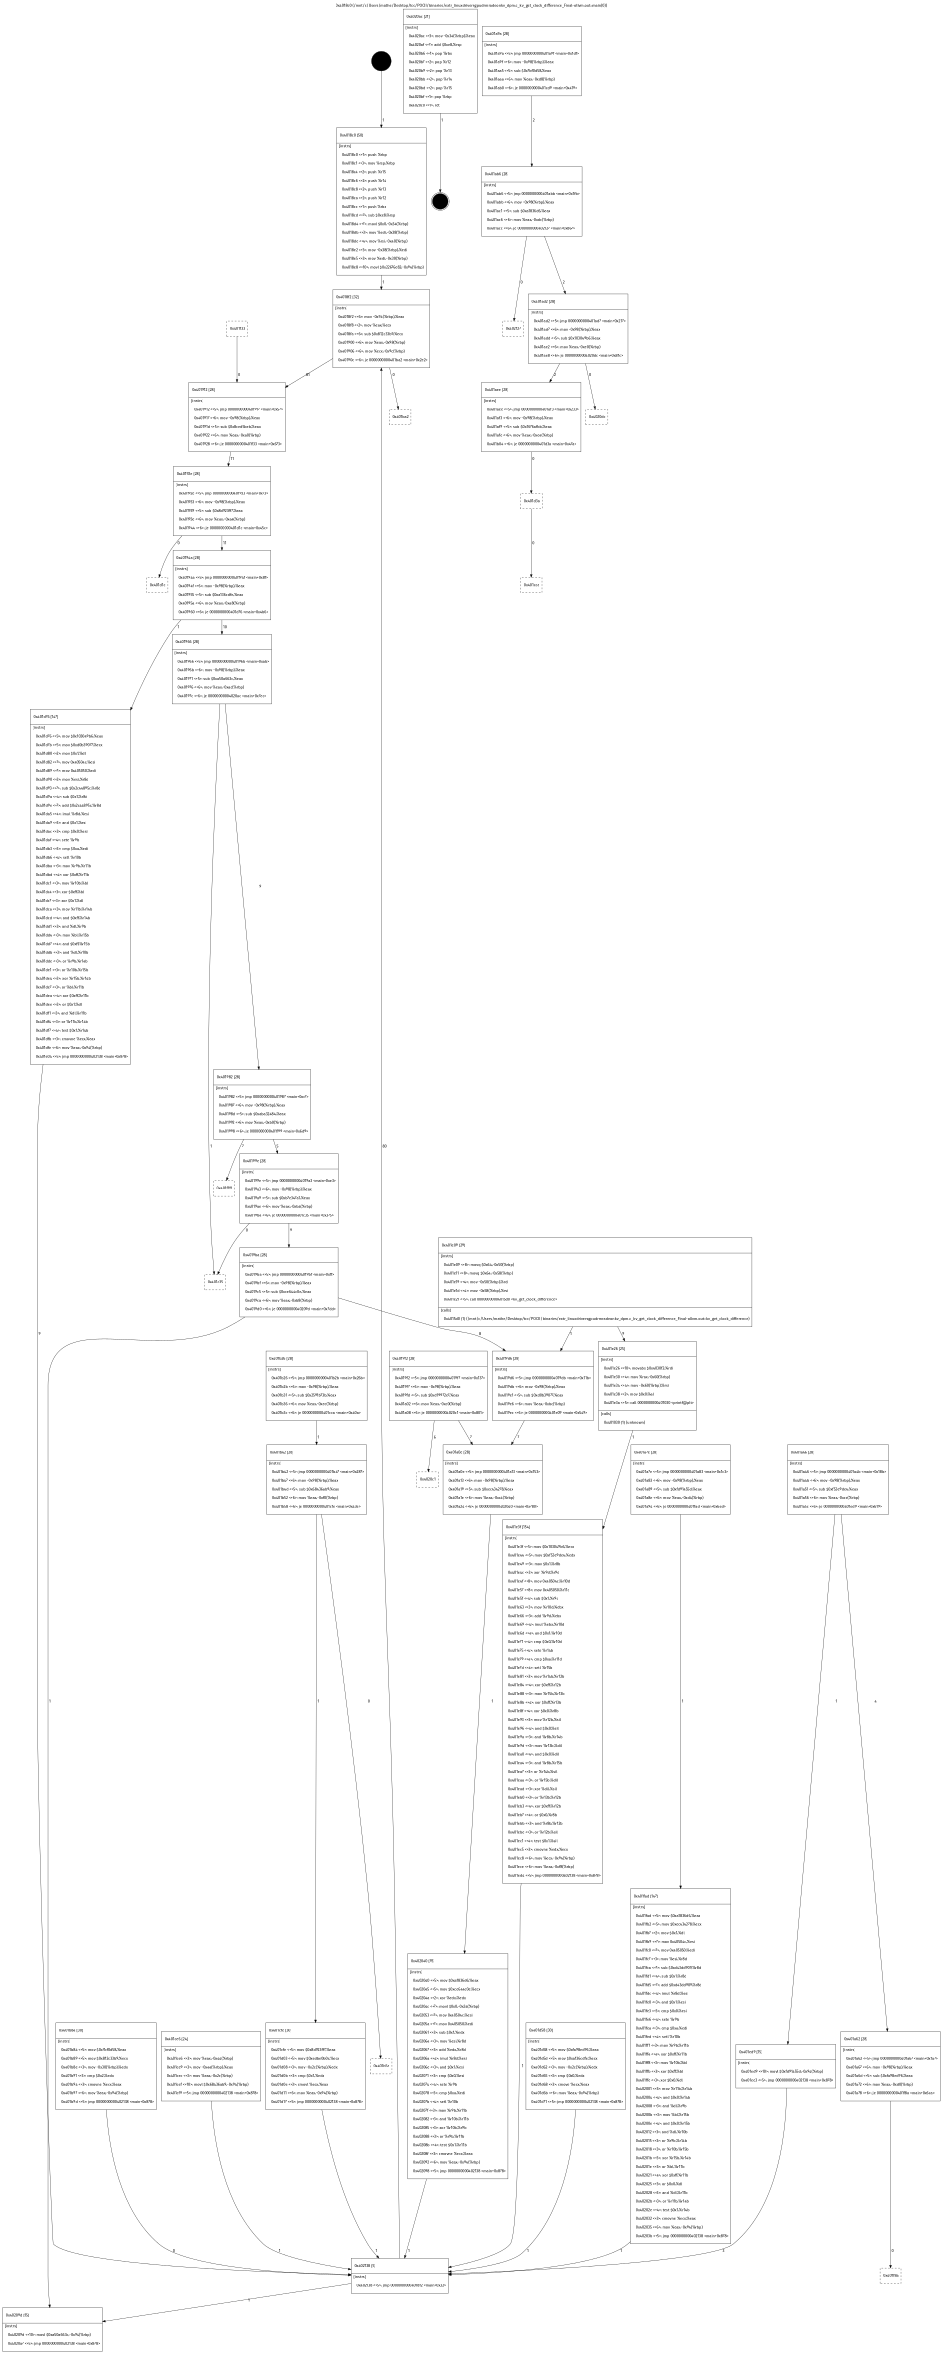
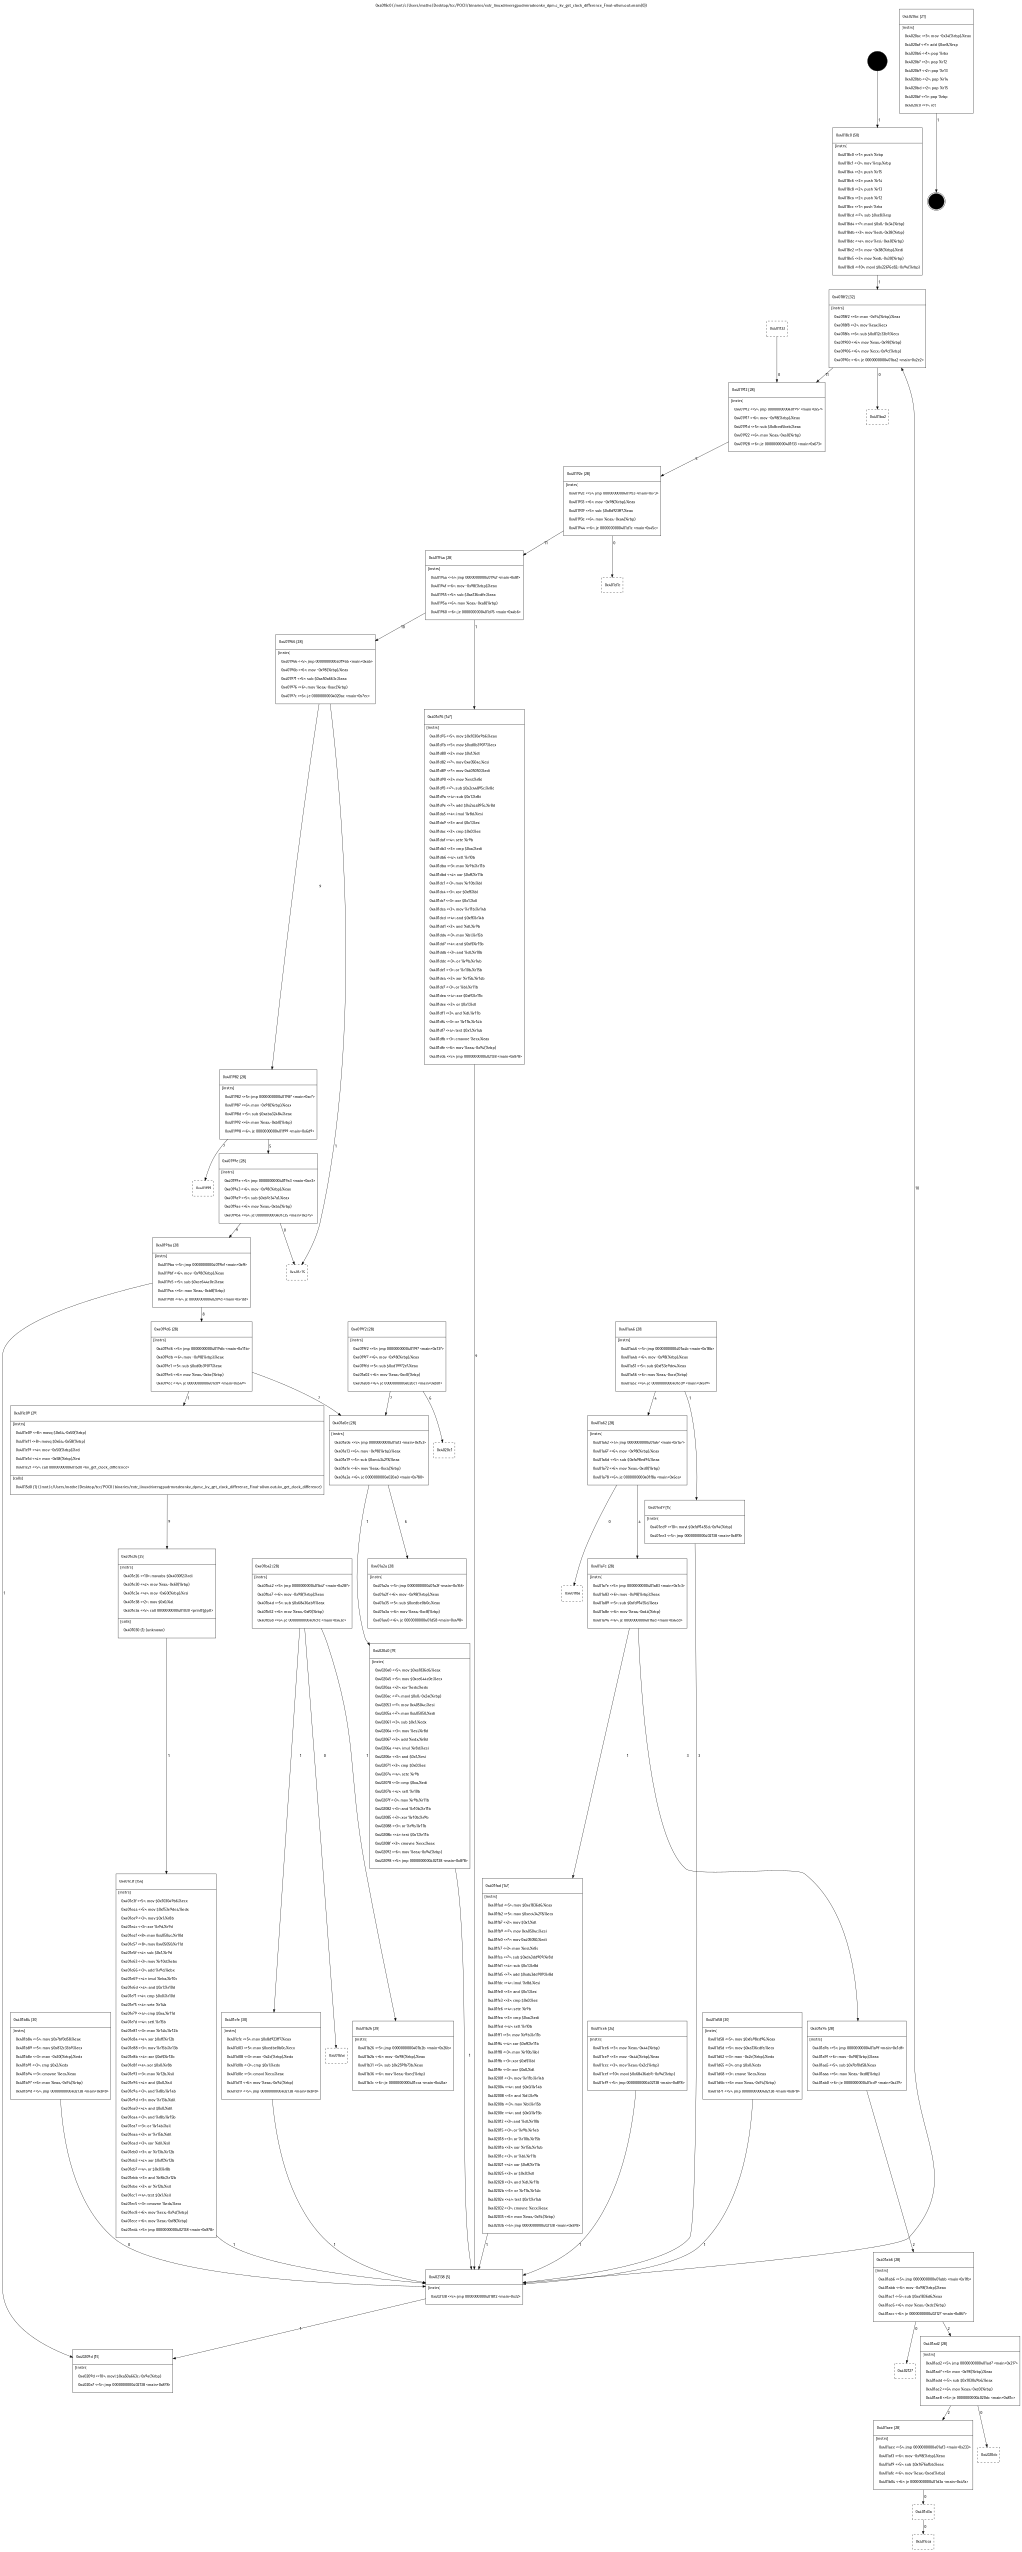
edge "0x4018f2 [32]" -> "0x401912 [28]": label " 81" -> " 11"
edge "0x401912 [28]" -> "0x40192e [28]": label " 11" -> " 5"
edge "0x402138 [5]" -> "0x4018f2 [32]": label " 80" -> " 10"
edge "0x401e09 [29]" -> "0x4019d6 [28]": reversed
edge "0x401b26 [28]" -> "0x401b42 [28]": reversed
edge "0x401a62 [28]" -> "0x401a7e [28]": added, label "4"
node "0x401a2a [28]": added
edge "0x401a7e [28]" -> "0x401a9a [28]": added, label "3"
